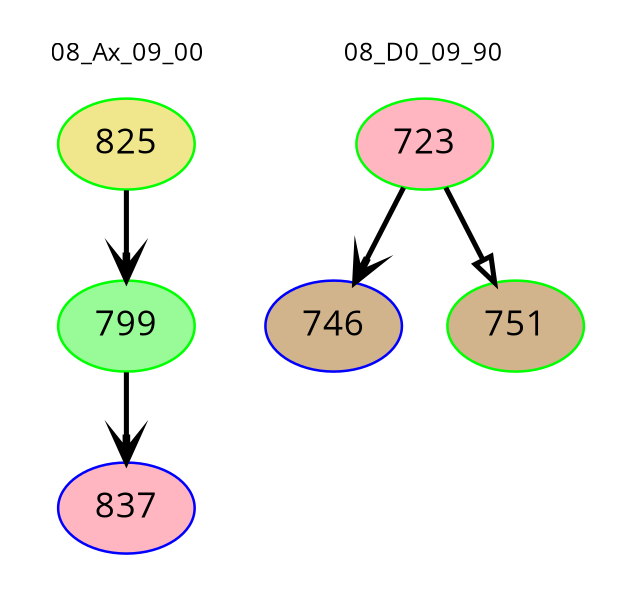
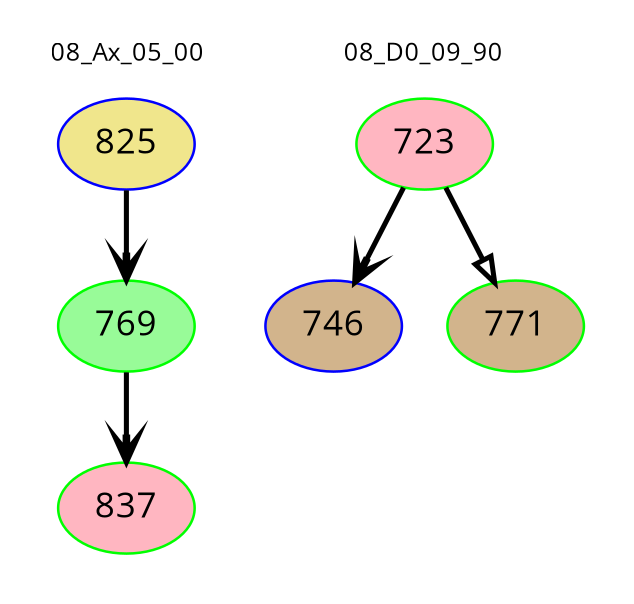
cluster "08_Ax_09_00": label "08_Ax_09_00" -> "08_Ax_05_00"
node "825": color green -> blue
node "799": label "799" -> "769"
node "751": label "751" -> "771"
node "837": color blue -> green
